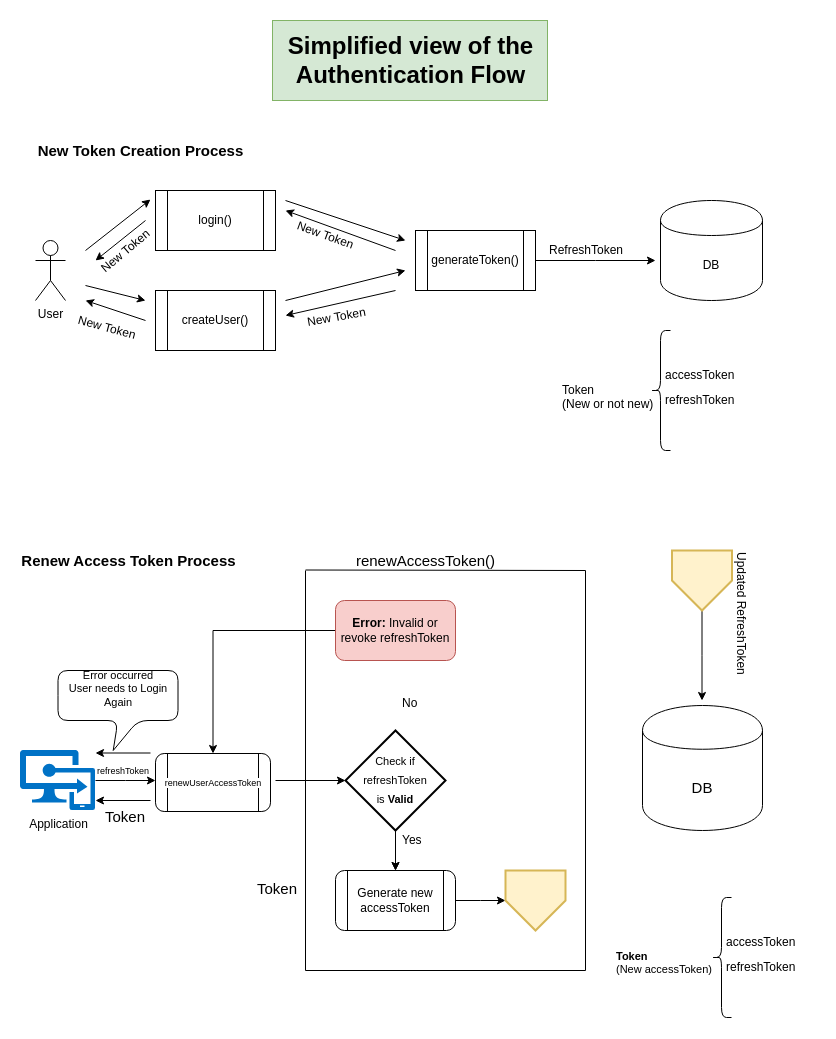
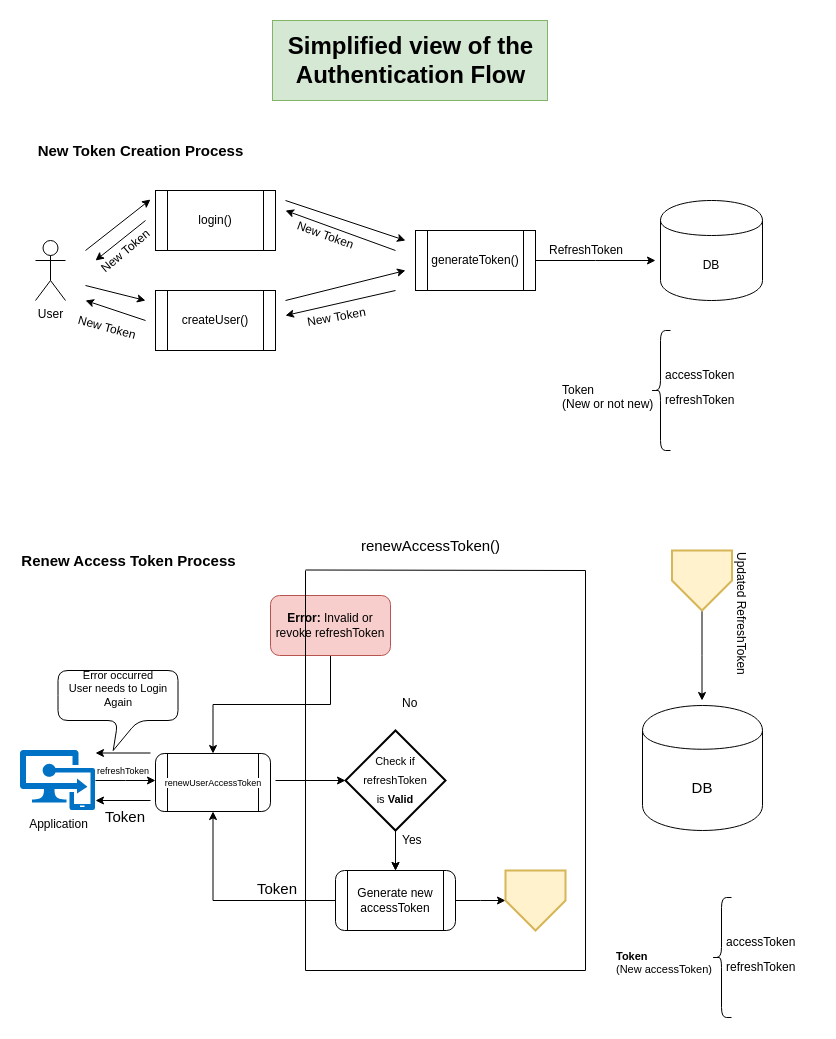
node "renewAccessToken()": moved (426, 561) -> (431, 546)
node "Error: Invalid or revoke refreshToken": moved (396, 631) -> (331, 626)
edge "Generate new accessToken" -> "renewUserAccessToken": added
